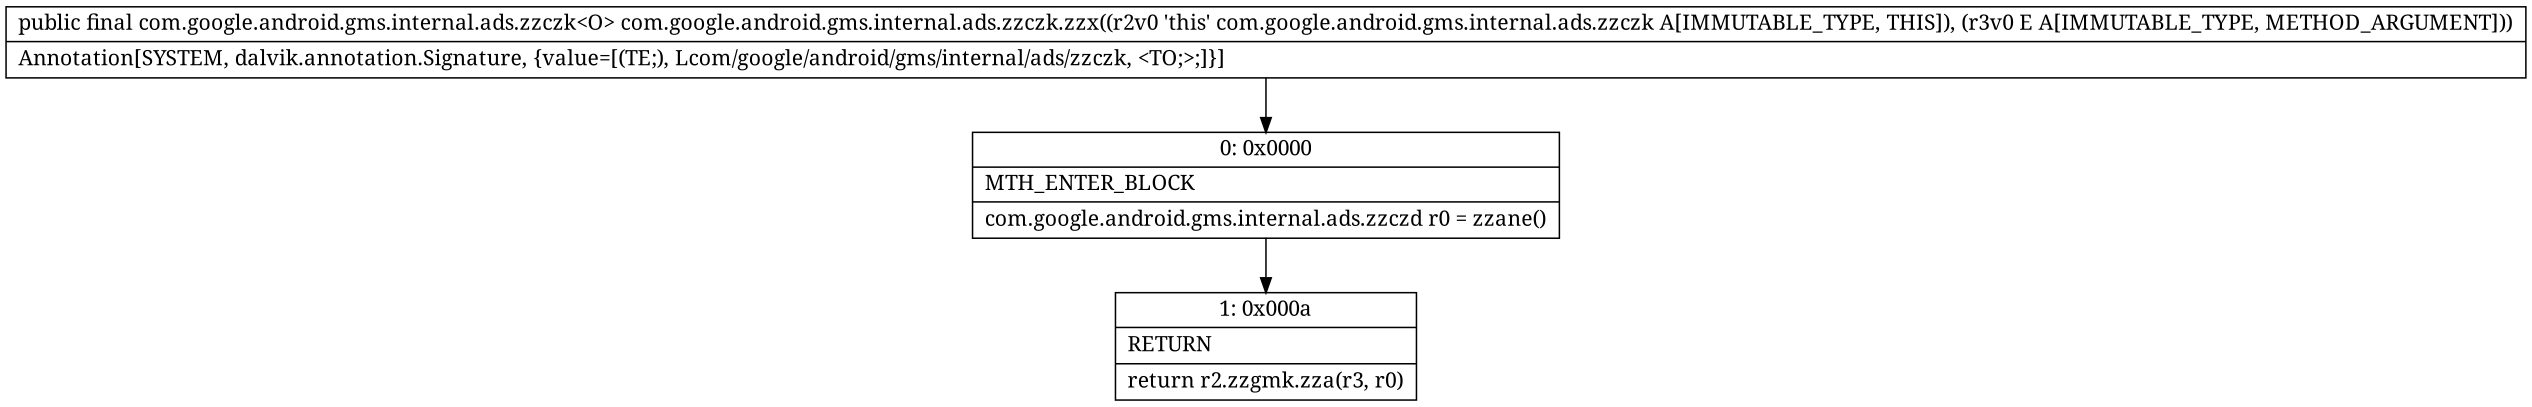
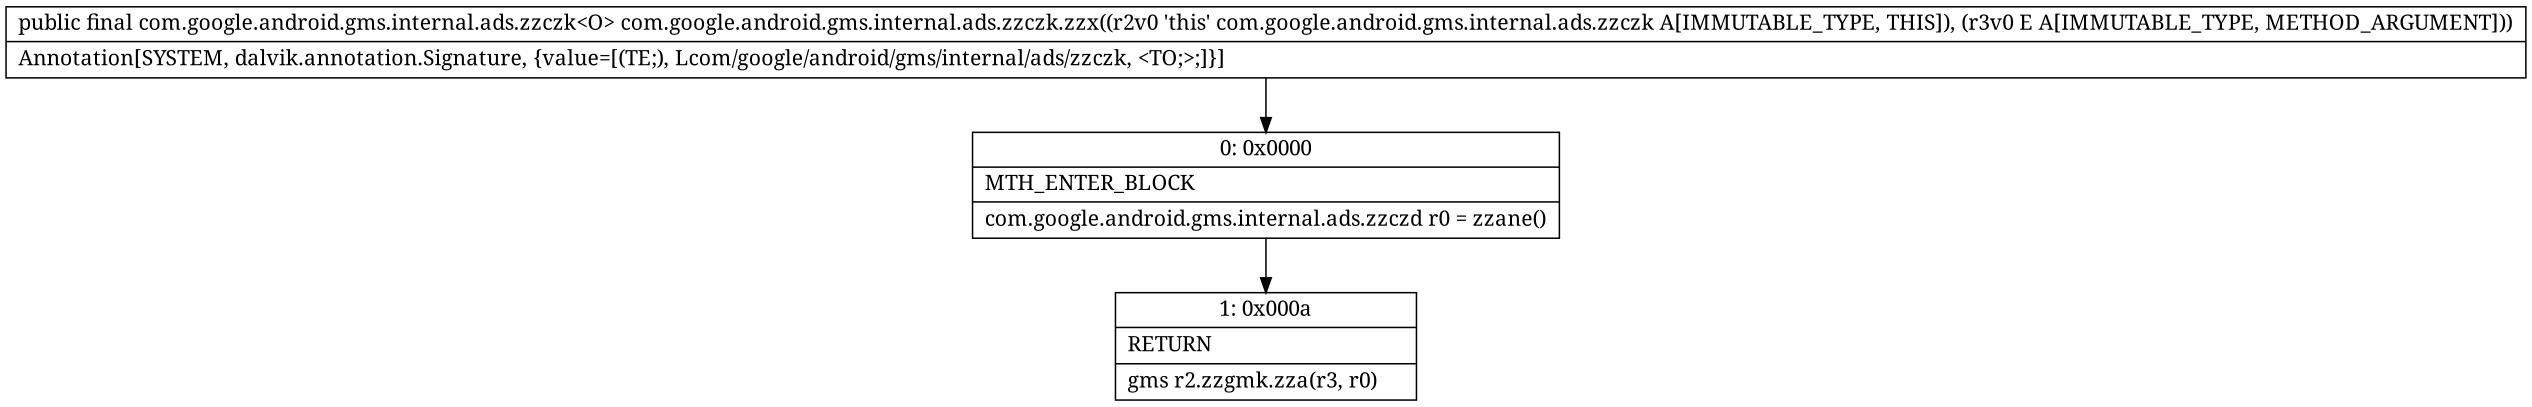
node "1: 0x000a": text "return r2.zzgmk.zza(r3, r0)" -> "gms r2.zzgmk.zza(r3, r0)"
